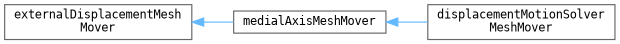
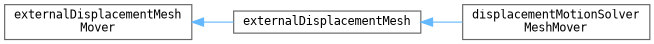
node "medialAxisMeshMover": label "medialAxisMeshMover" -> "externalDisplacementMesh"
